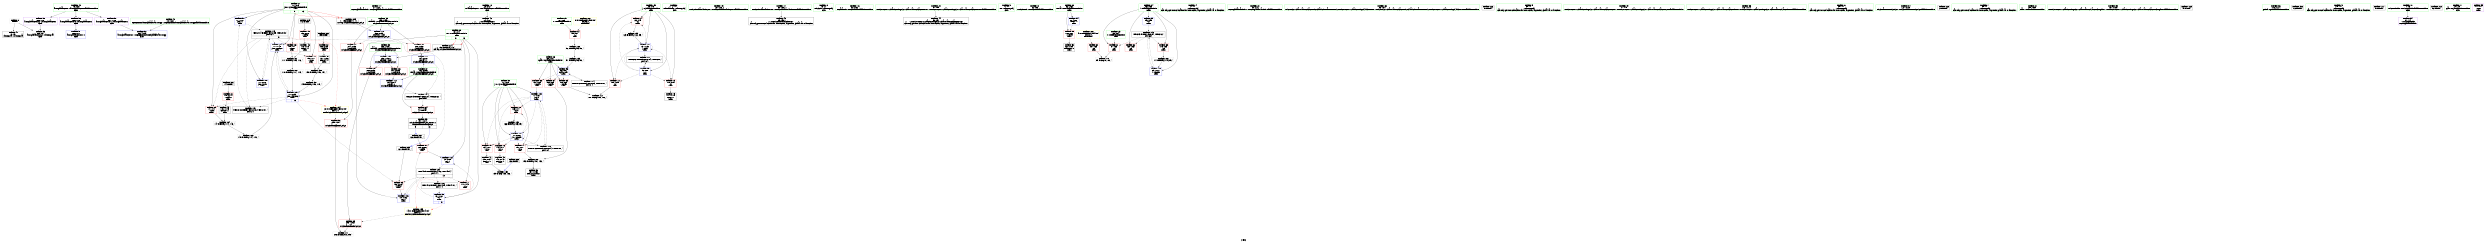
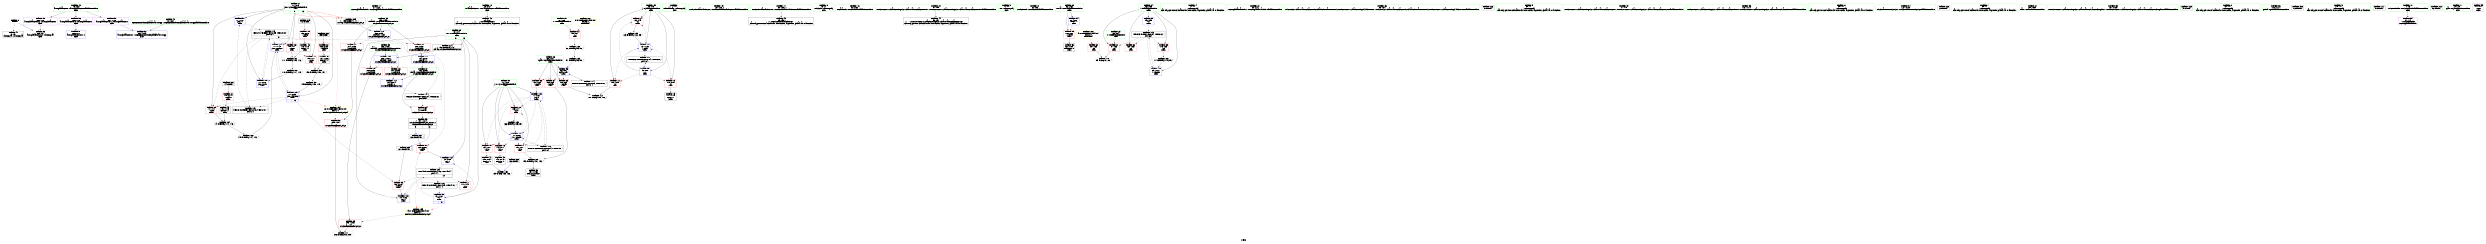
node "NodeID: 8": added
edge "NodeID: 37" -> "NodeID: 111": reversed
edge "NodeID: 160" -> "NodeID: 105": now "NodeID: 160" -> "NodeID: 100"
